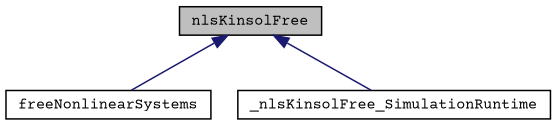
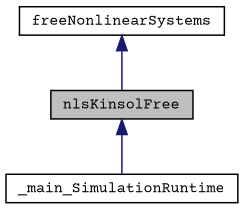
edge "freeNonlinearSystems" -> "nlsKinsolFree": reversed
node "_nlsKinsolFree_SimulationRuntime": label "_nlsKinsolFree_SimulationRuntime" -> "_main_SimulationRuntime"
